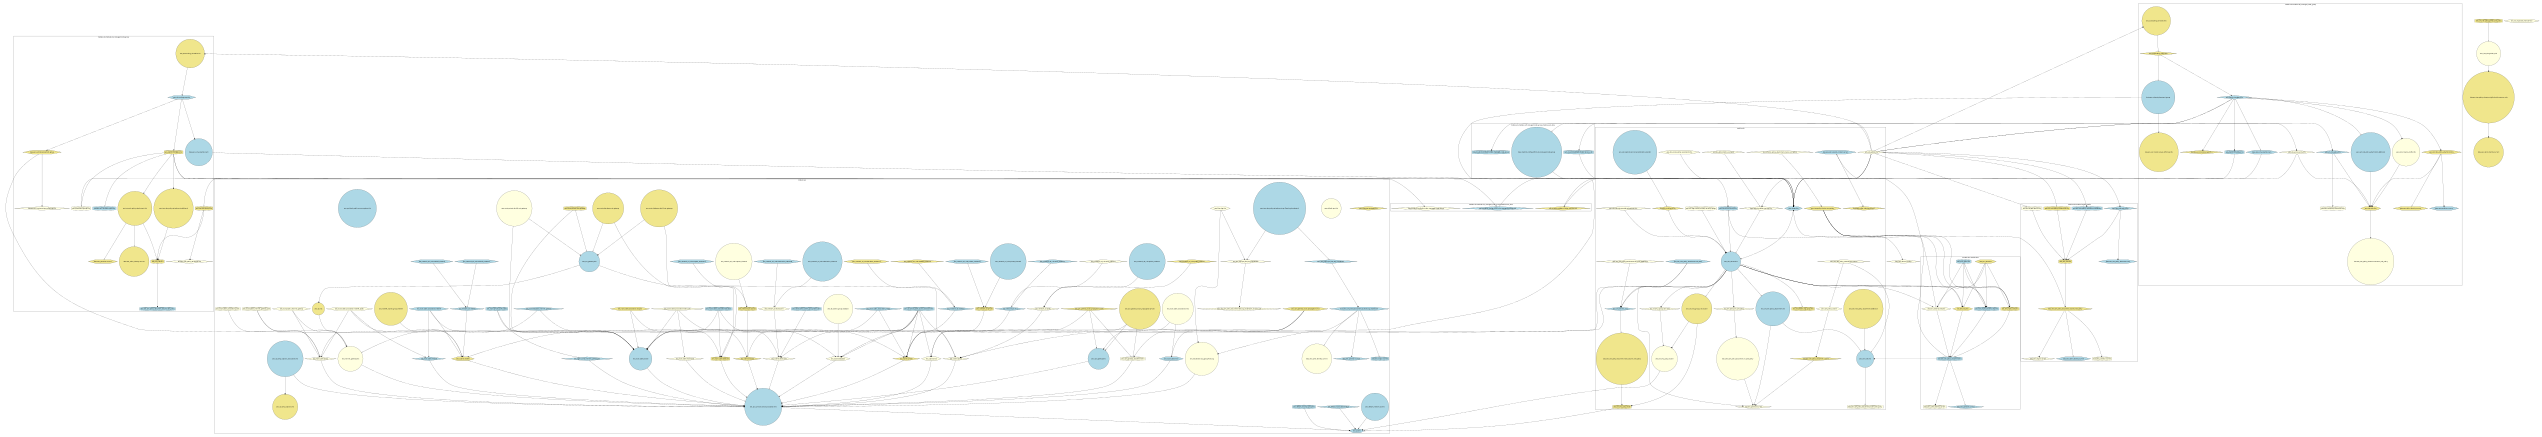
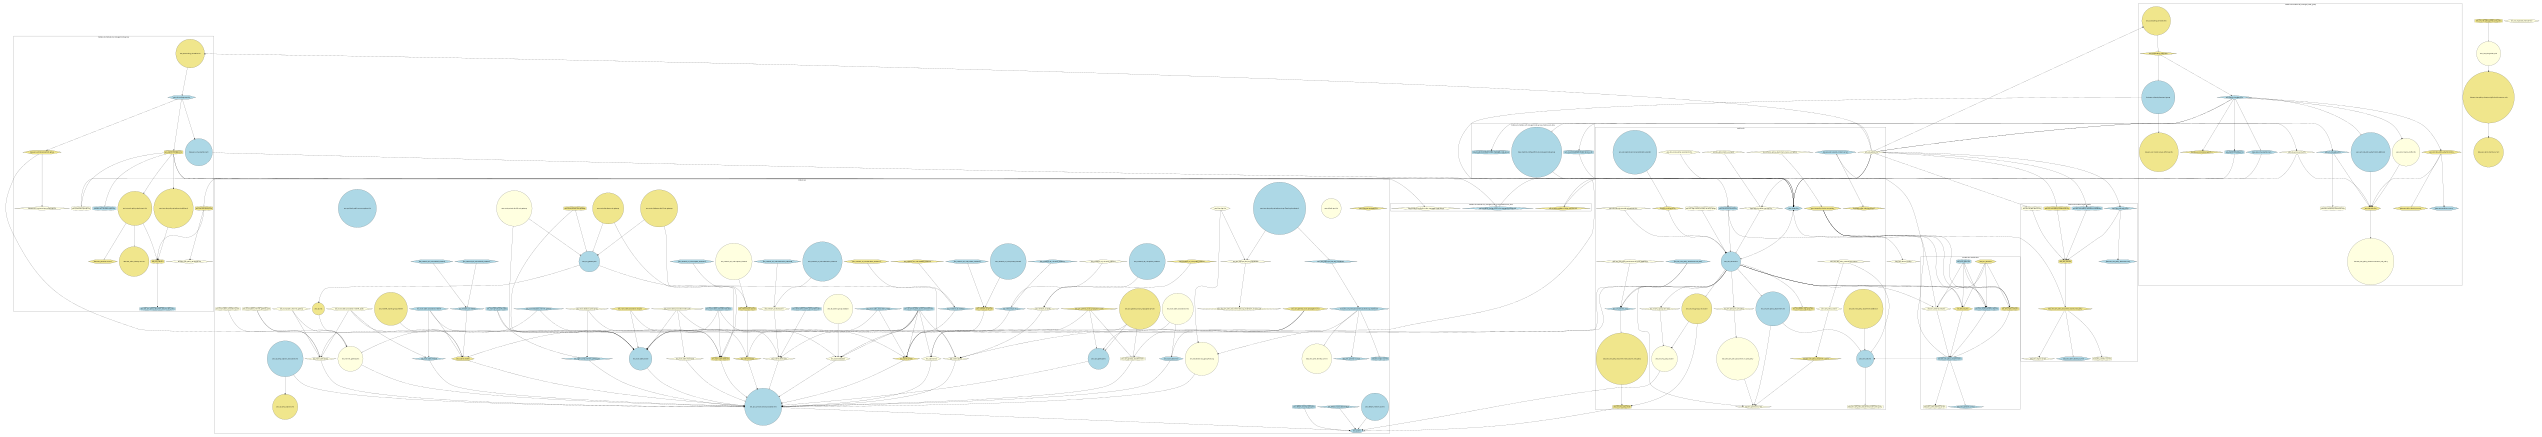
node "aws_route.database_ipv6_egress": added
